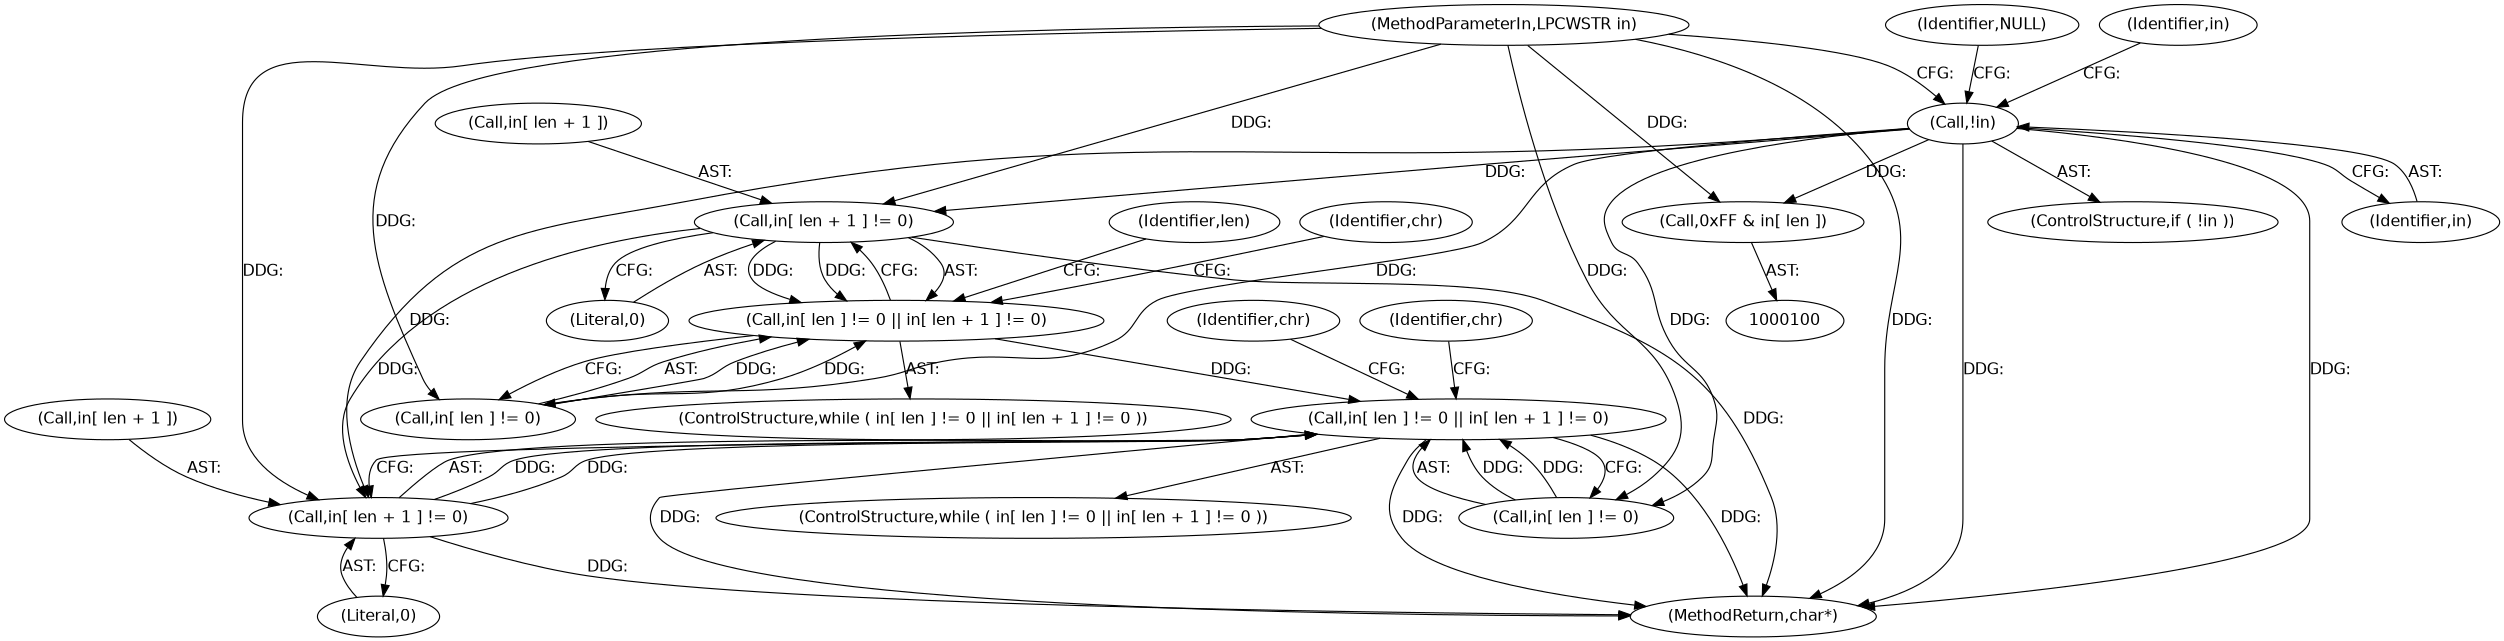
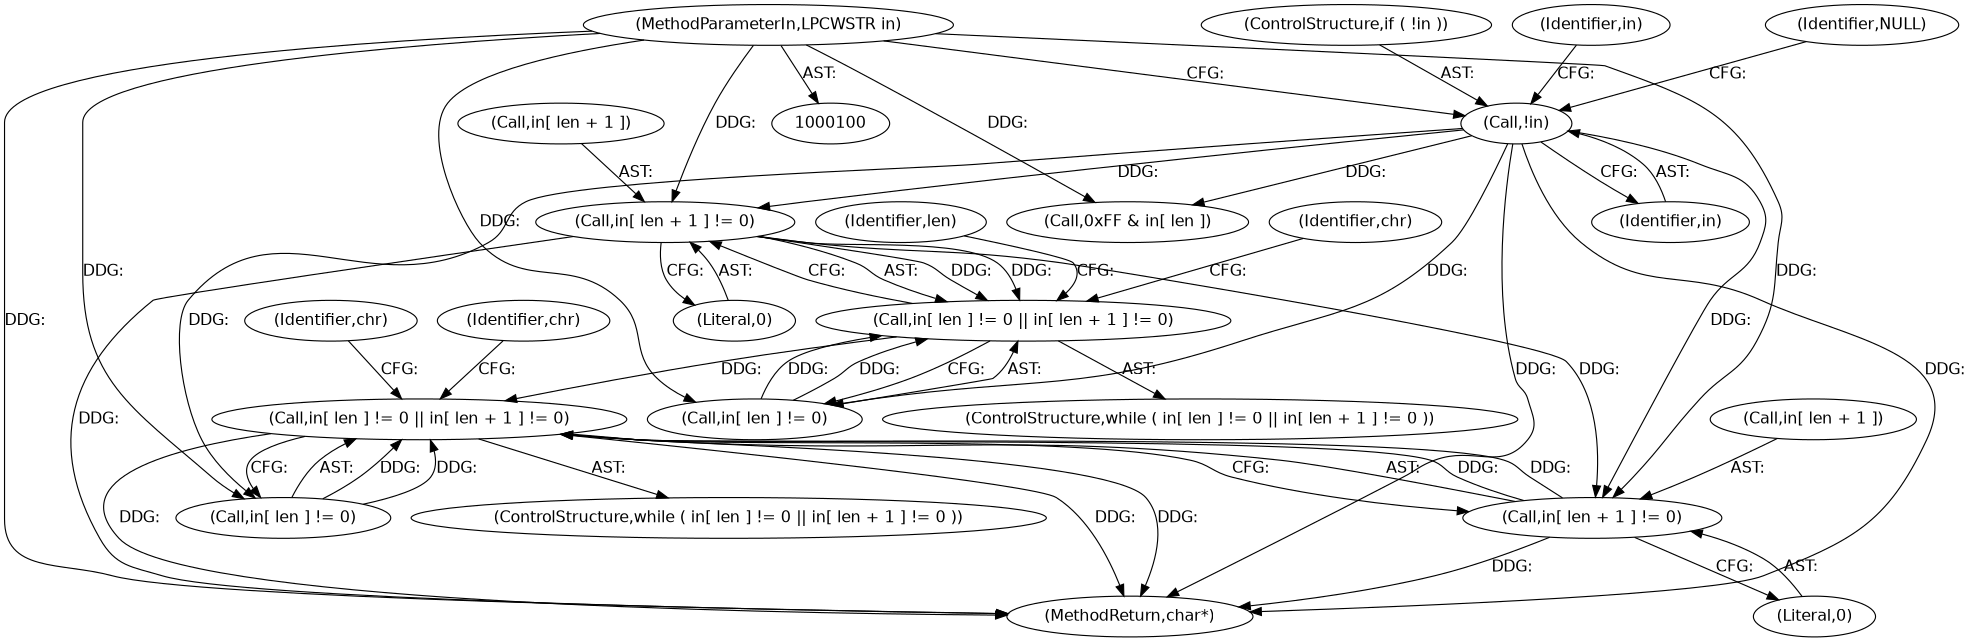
edge "(Call,!in)" -> "(ControlStructure,if ( !in ))": reversed
edge "(Call,0xFF & in[ len ])" -> "1000100": now "(MethodParameterIn,LPCWSTR in)" -> "1000100"
